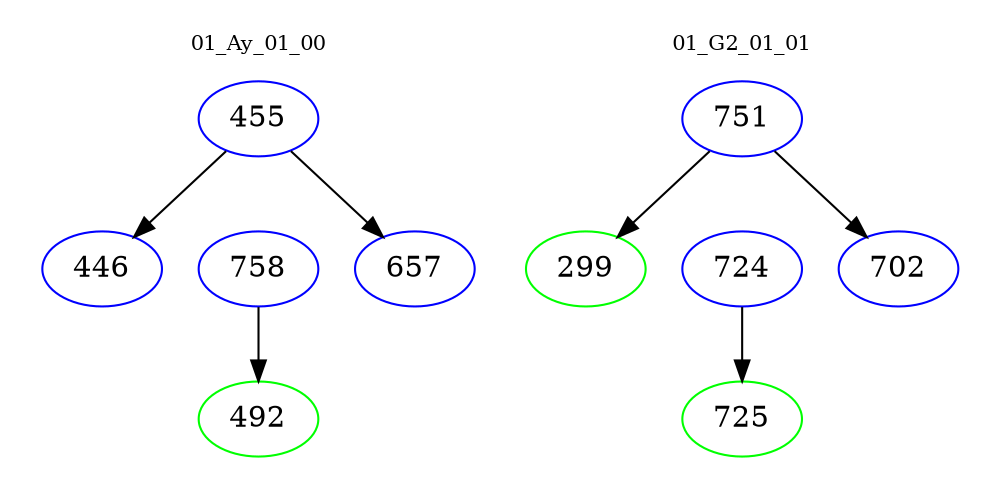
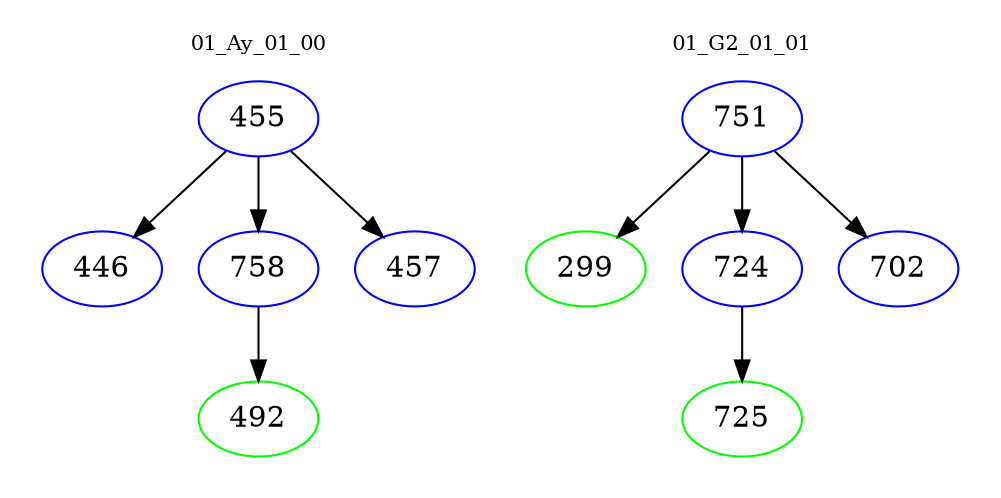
edge "455" -> "758": added
edge "751" -> "724": added
node "657": label "657" -> "457"
